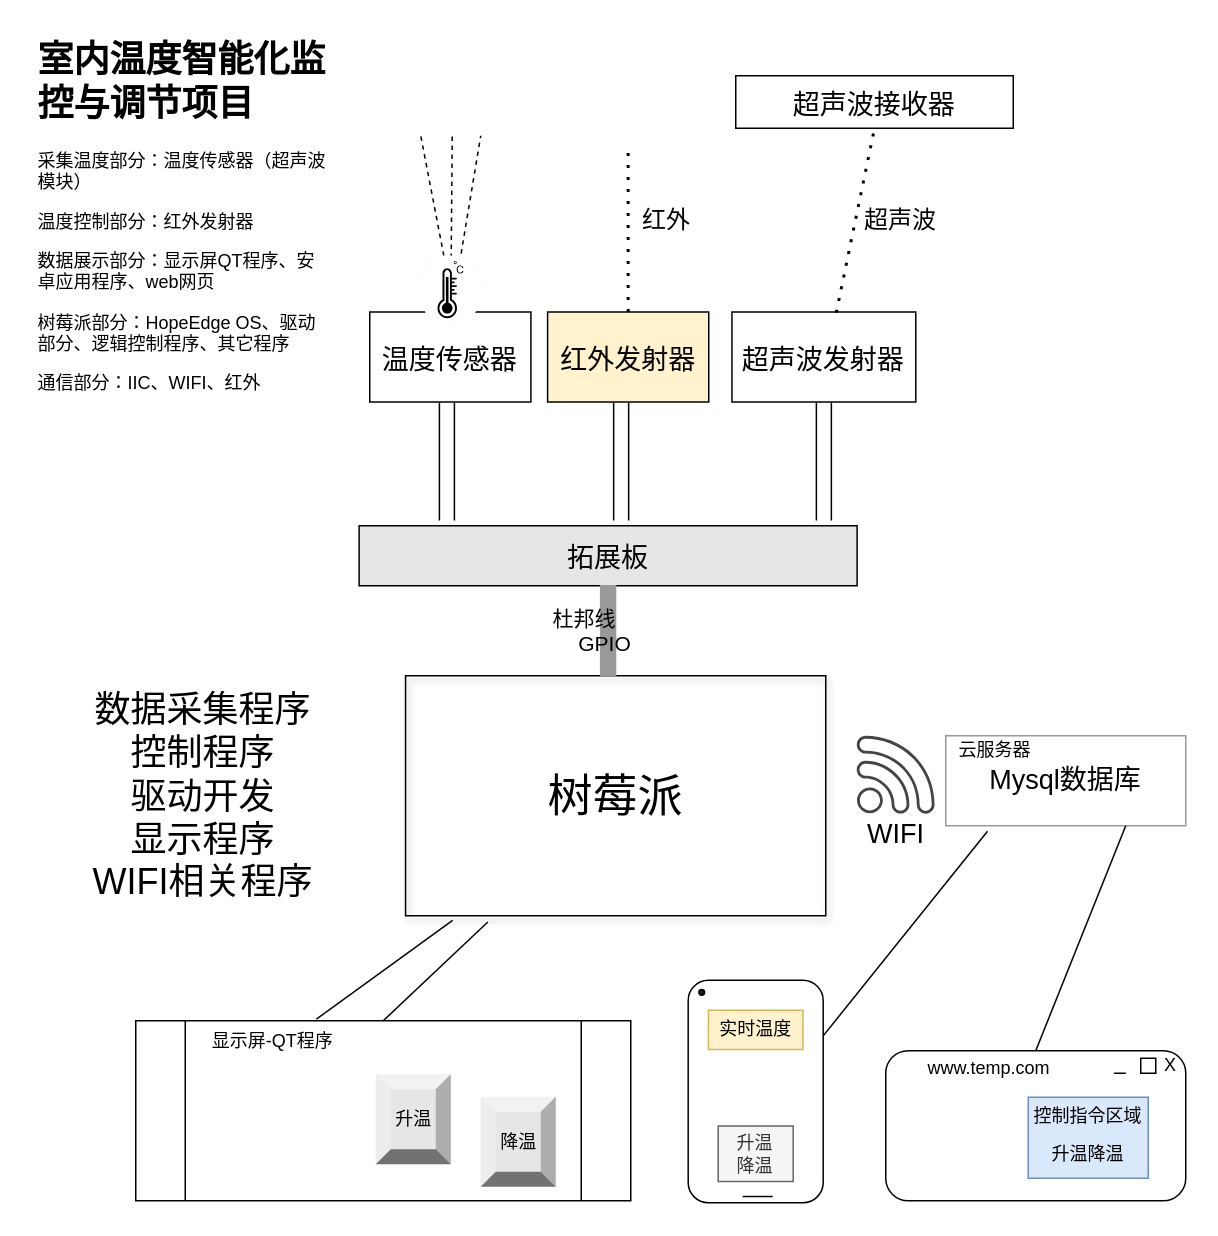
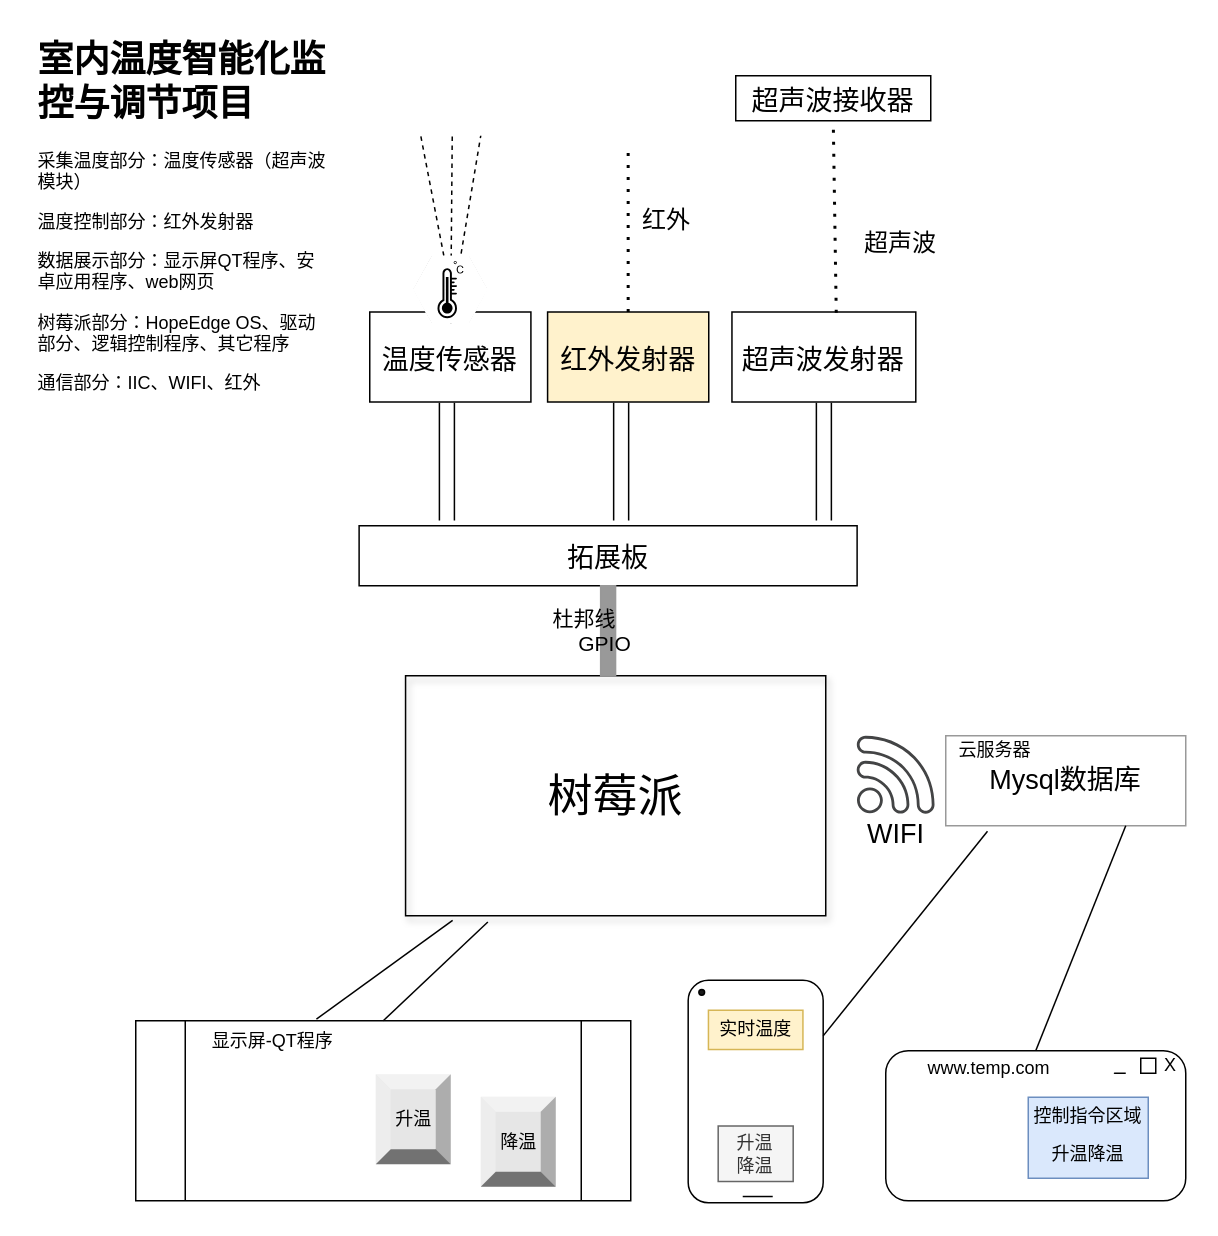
node "超声波接收器": size 278x53 -> 195x45
node "超声波": moved (901, 217) -> (901, 239)
node "拓展板": fillcolor #e6e6e6 -> #ffffff
node "数据采集程序 控制程序 驱动开发 显示程序 WIFI相关程序": removed
